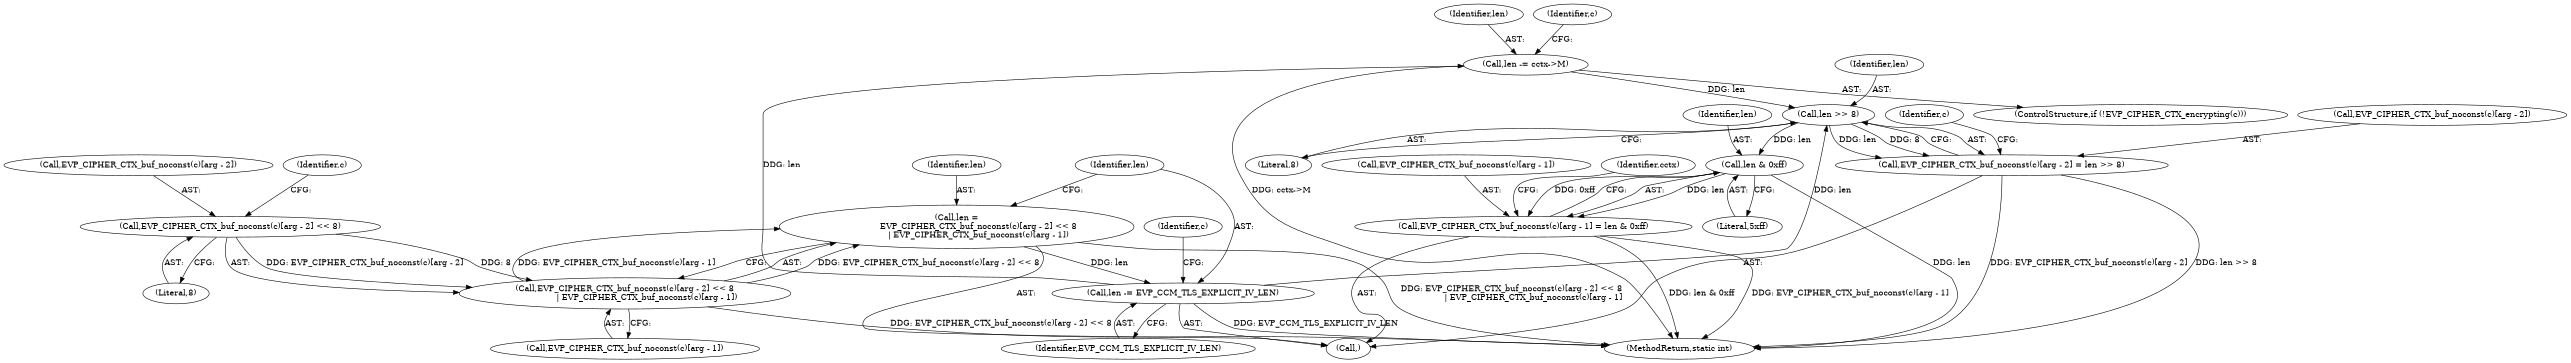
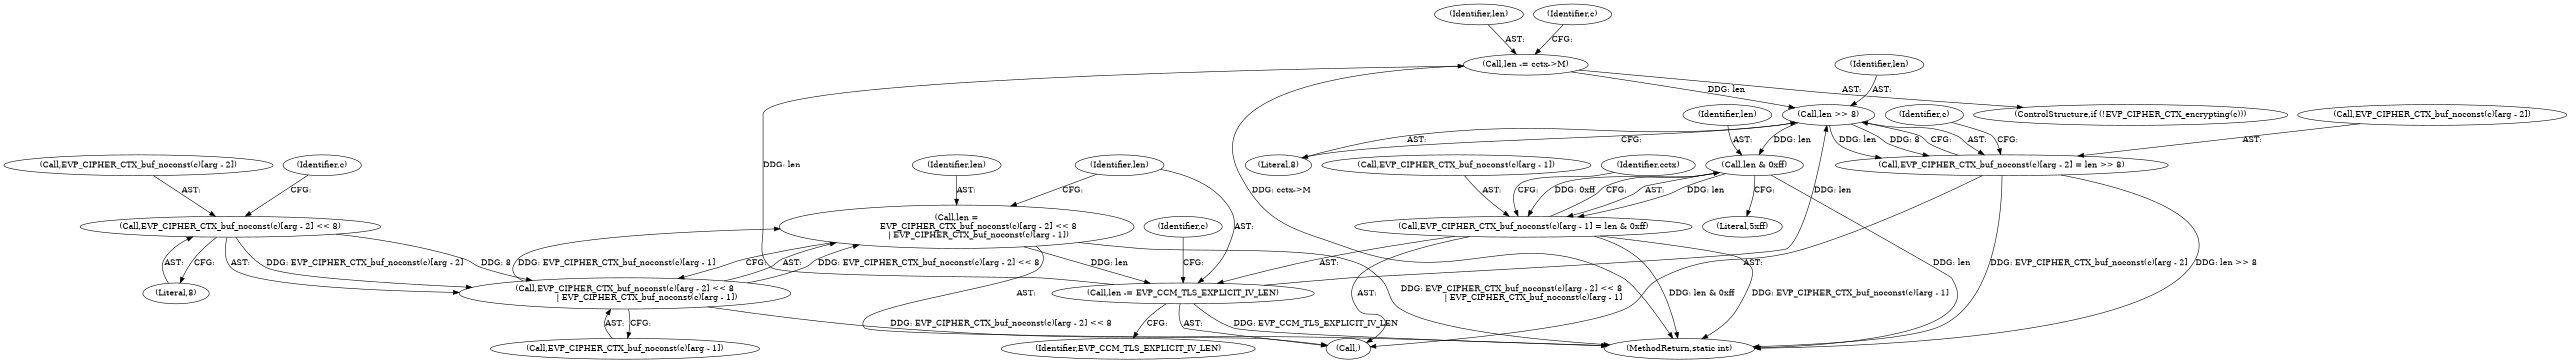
edge "(Literal,5xff)" -> "(Call,len & 0xff)": removed, label "AST:"
edge "(Identifier,EVP_CCM_TLS_EXPLICIT_IV_LEN)" -> "(Call,len -= EVP_CCM_TLS_EXPLICIT_IV_LEN)": now "(Call,EVP_CIPHER_CTX_buf_noconst(c)[arg - 1] = len & 0xff)" -> "(Call,len -= EVP_CCM_TLS_EXPLICIT_IV_LEN)"
